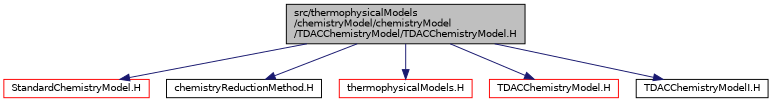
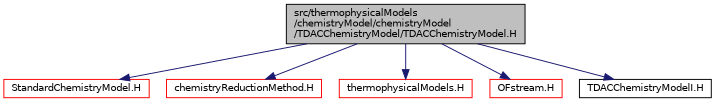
node "chemistryReductionMethod.H": color black -> red
node "TDACChemistryModel.H": label "TDACChemistryModel.H" -> "OFstream.H"
